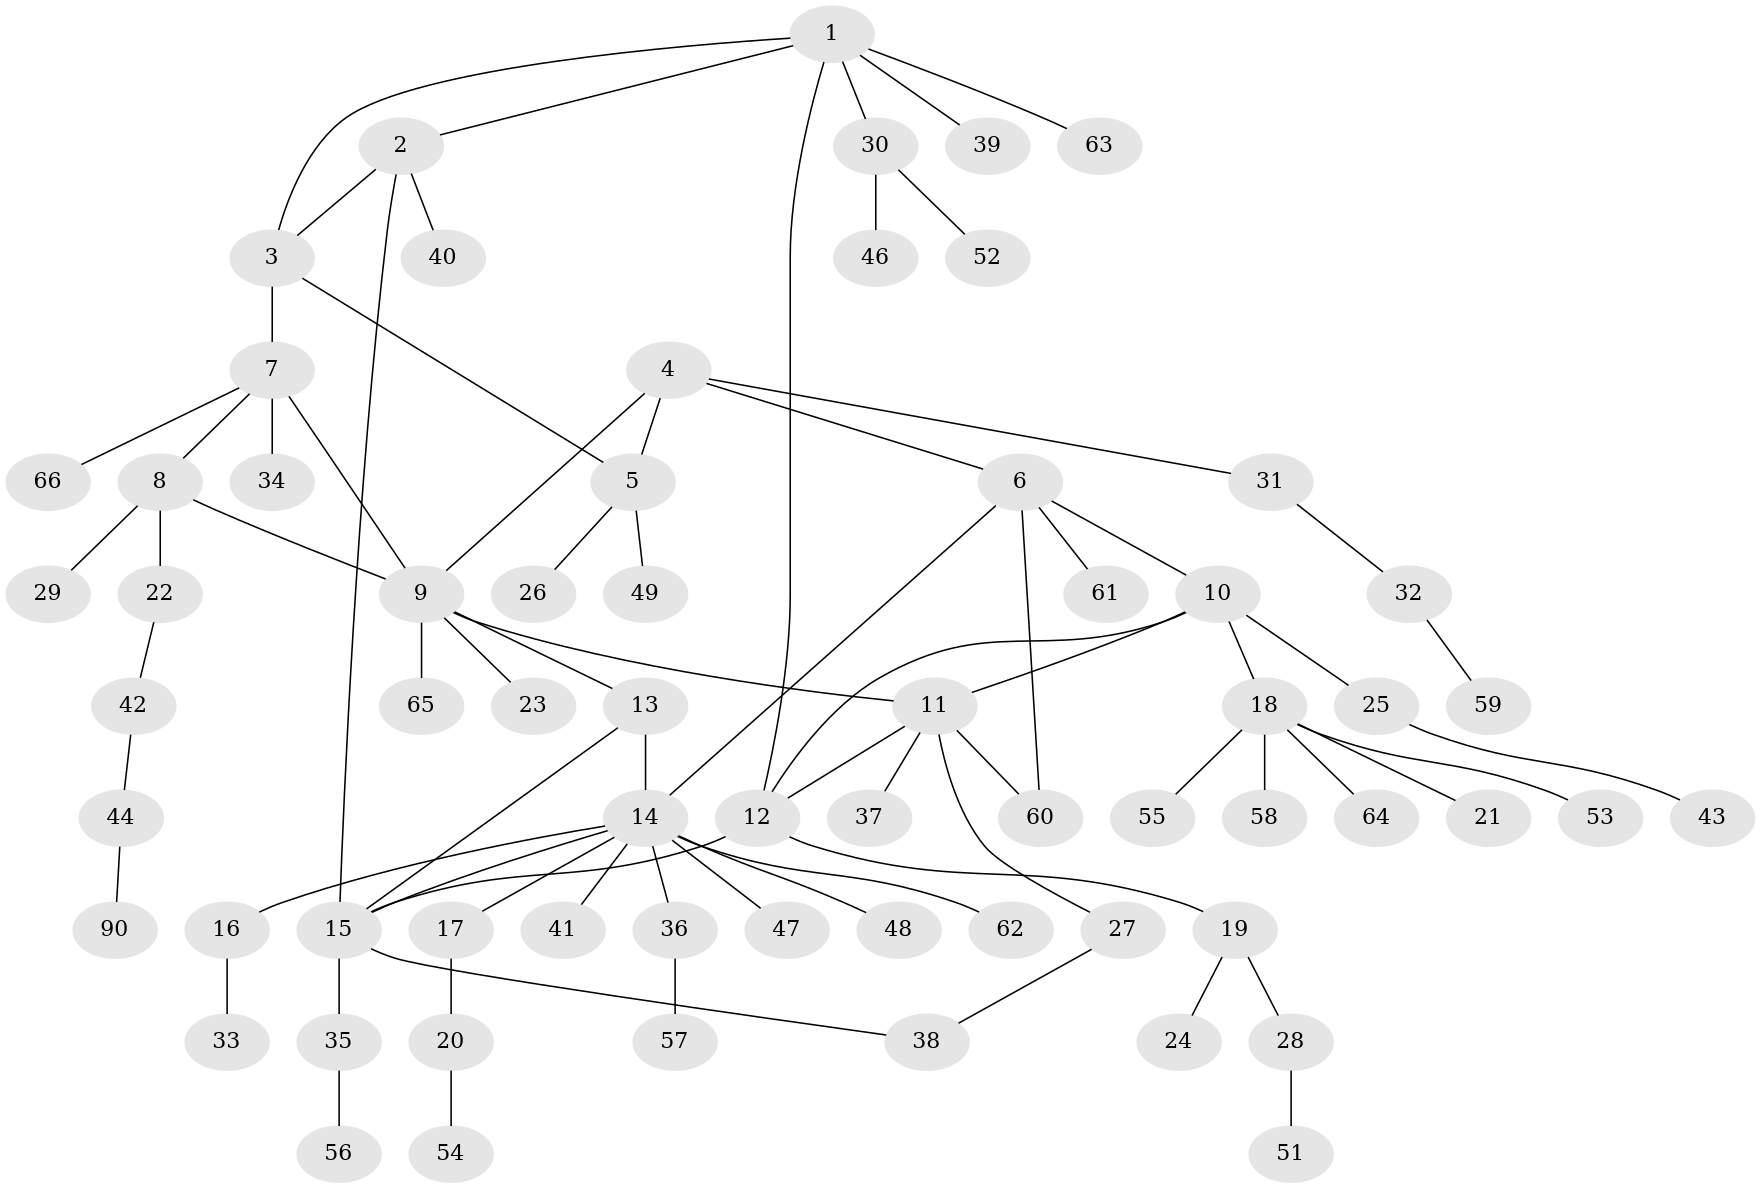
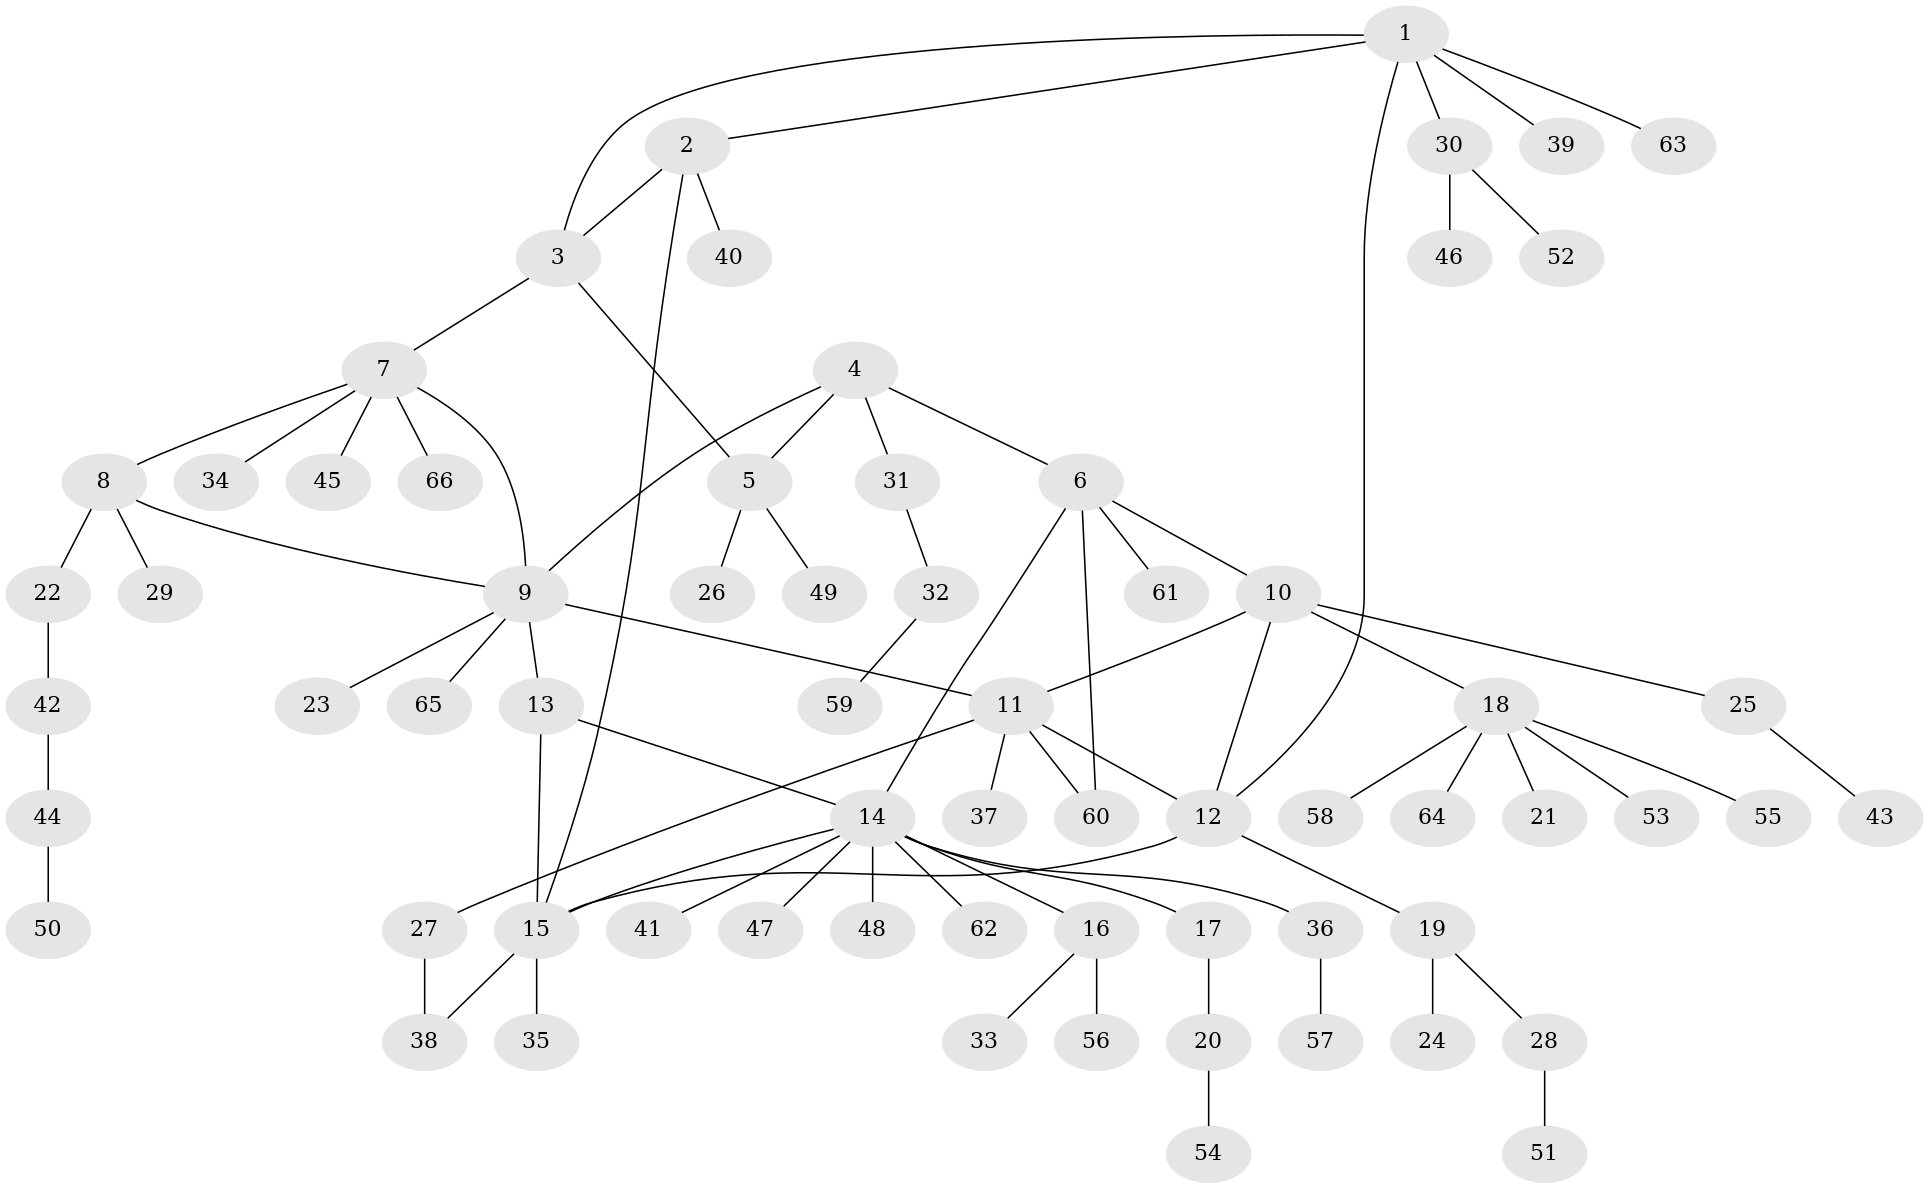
node "45": added
node "90": label "90" -> "50"
edge "35" -- "56": now "16" -- "56"
